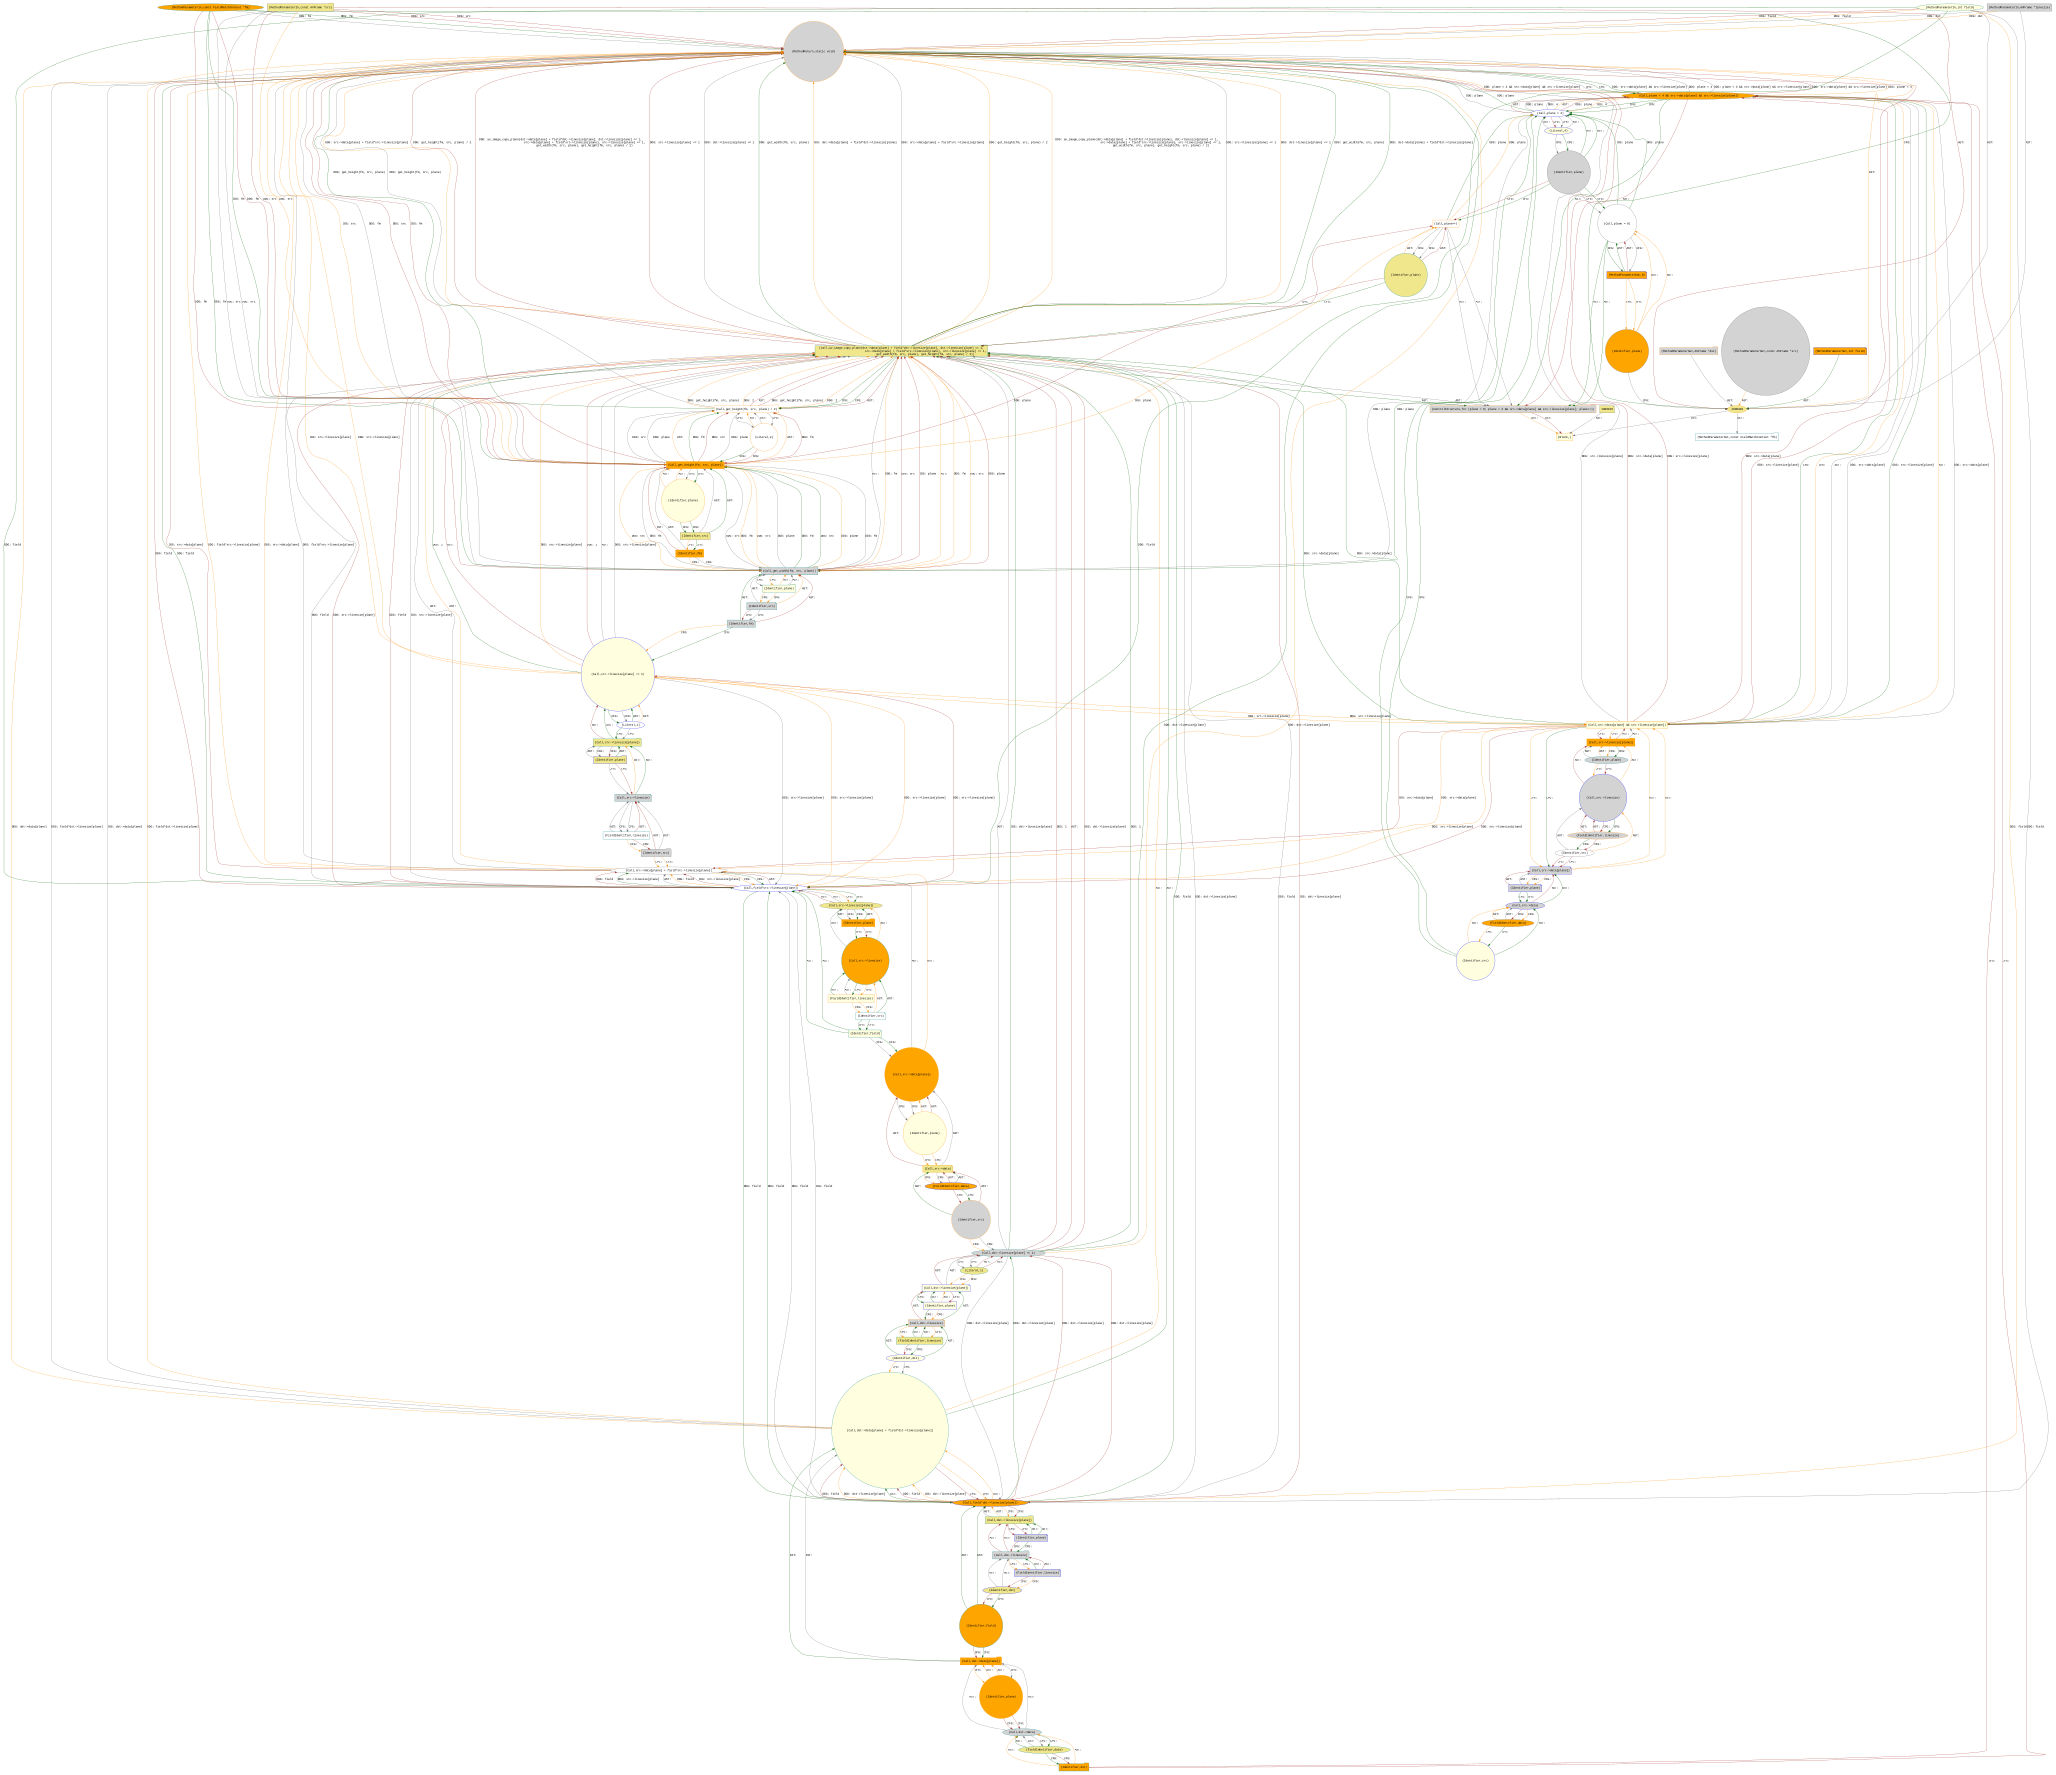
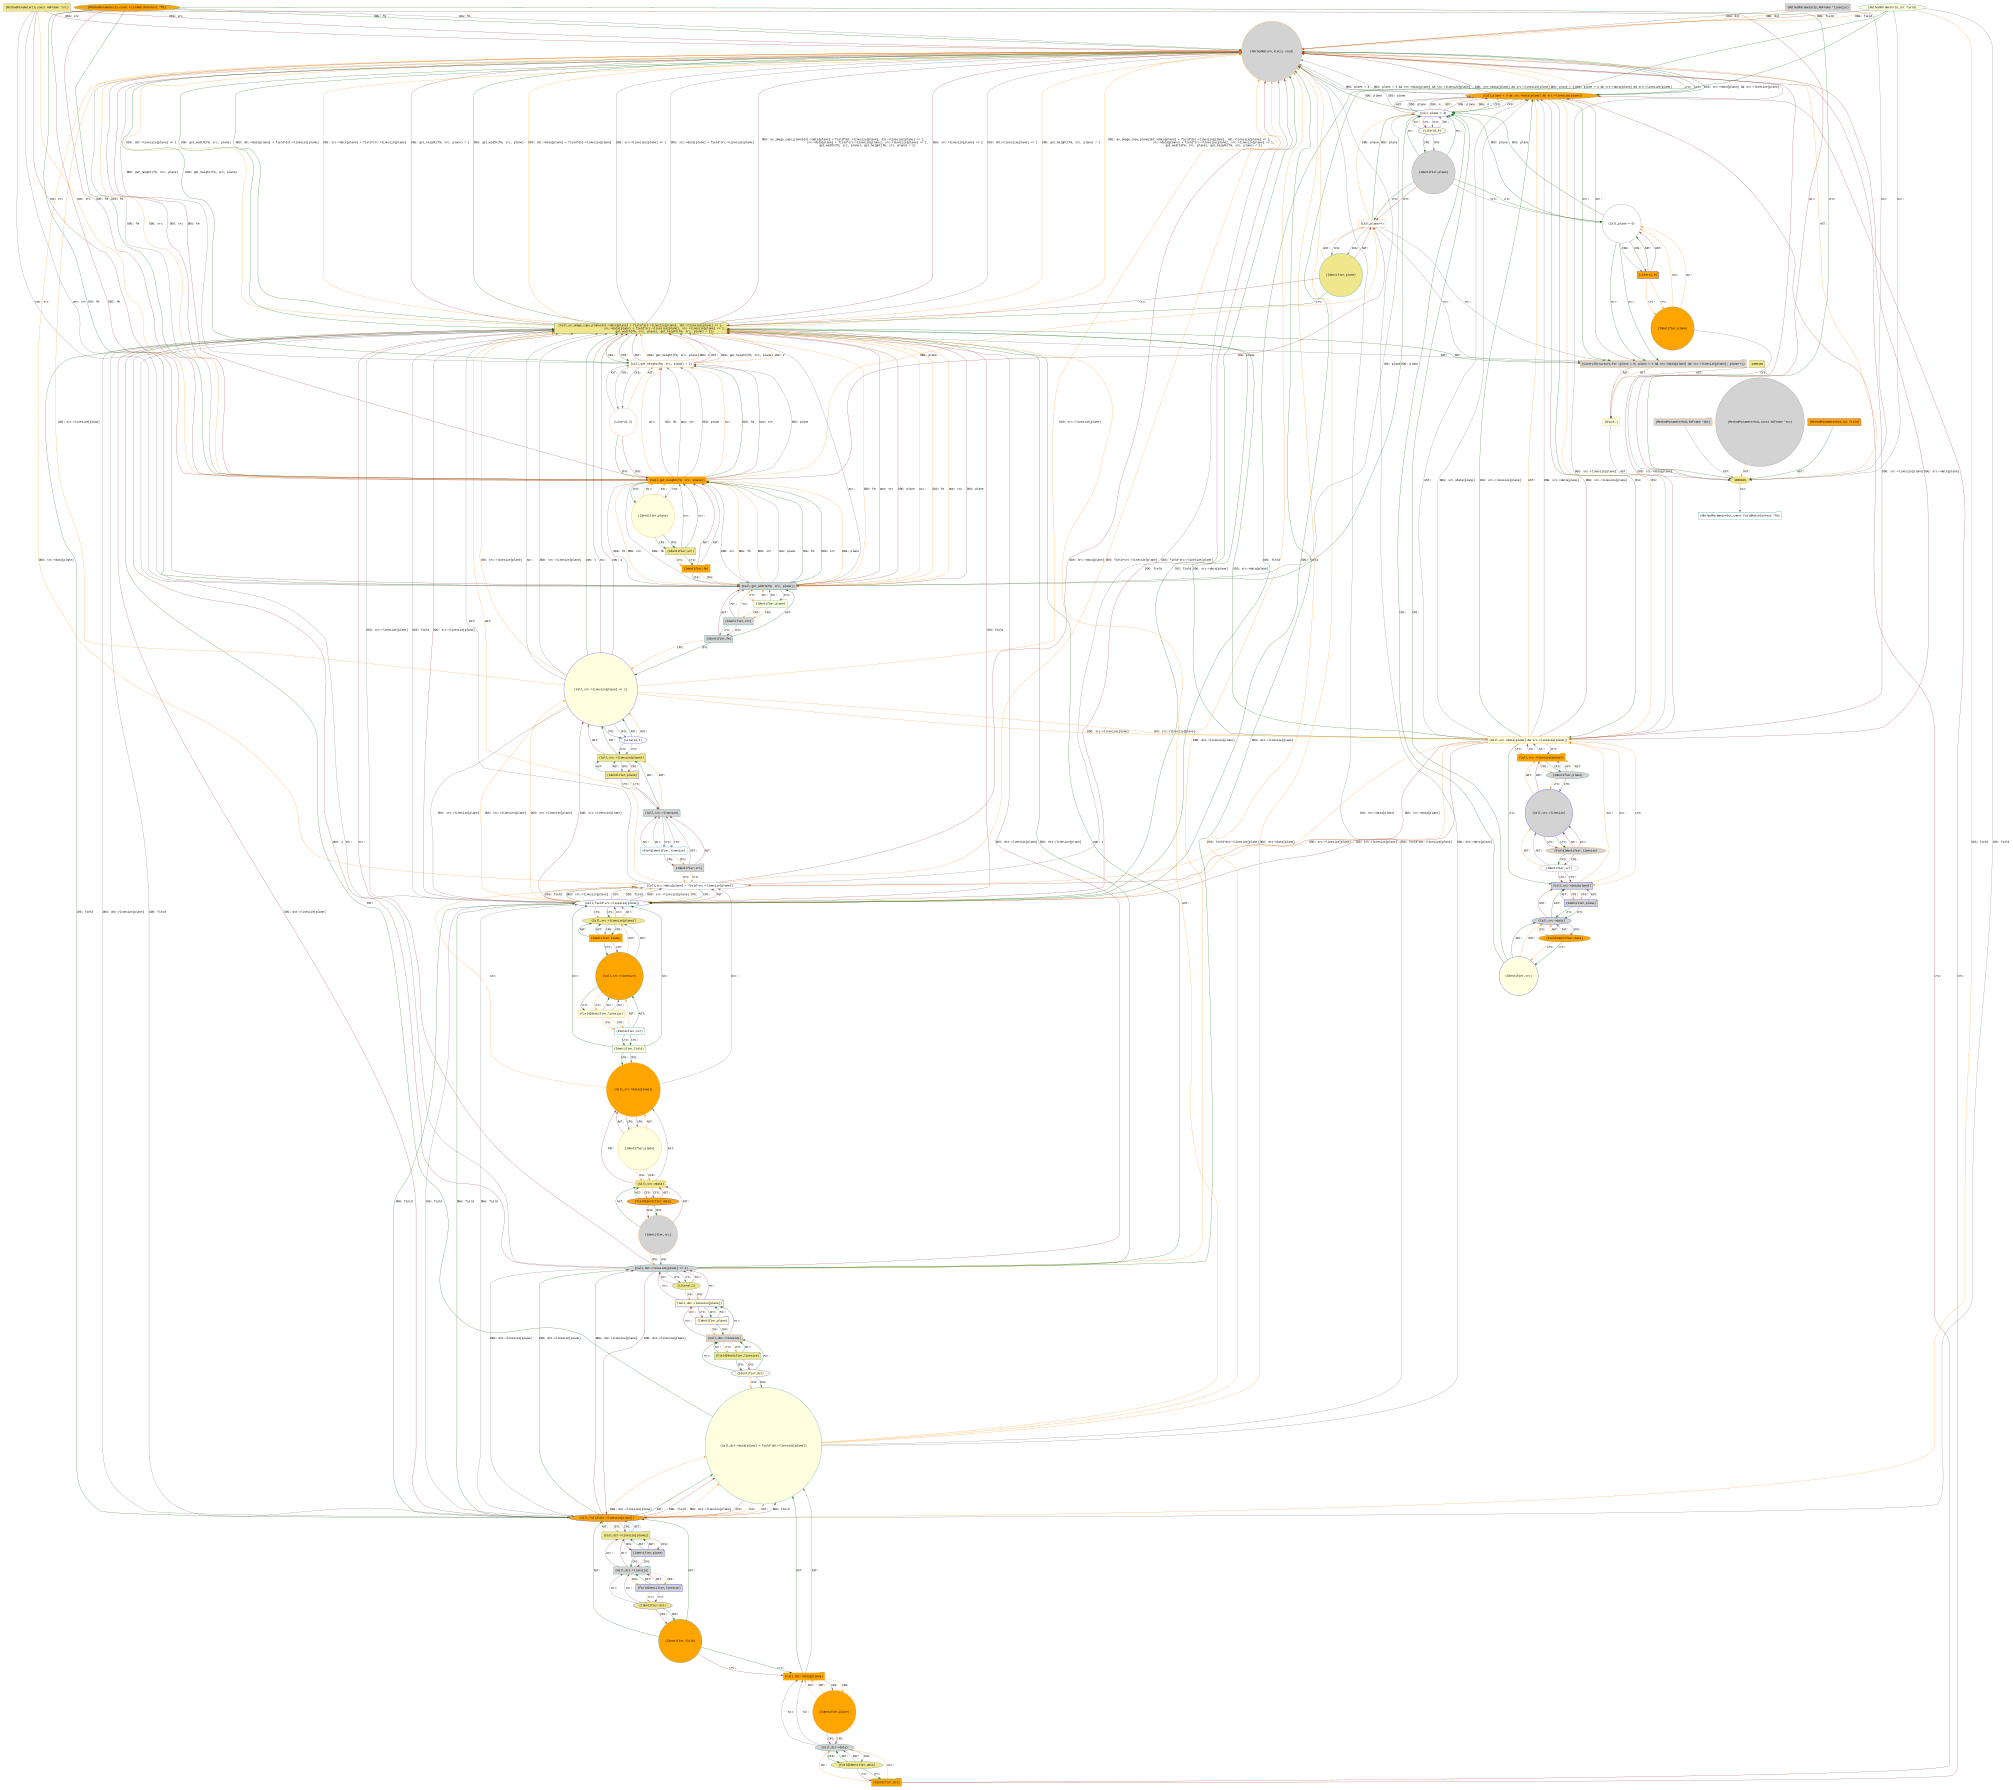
node "(MethodParameterOut,0)": label "(MethodParameterOut,0)" -> "(Literal,0)"
edge "1000100" -> "(Block,)": reversed
